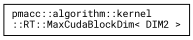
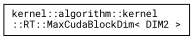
node "pmacc::algorithm::kernel ::RT::MaxCudaBlockDim< DIM2 >": label "pmacc::algorithm::kernel ::RT::MaxCudaBlockDim< DIM2 >" -> "kernel::algorithm::kernel ::RT::MaxCudaBlockDim< DIM2 >"
